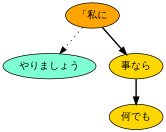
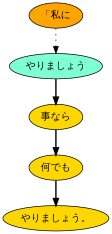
edge "「私に" -> "事なら": now "やりましょう" -> "事なら"
node "やりましょう。": added
